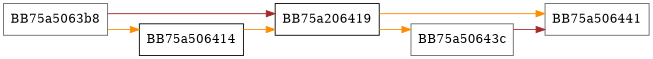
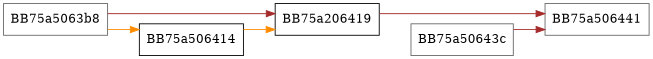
edge "BB75a206419" -> "BB75a506441": color darkorange -> brown
edge "BB75a206419" -> "BB75a50643c": removed
